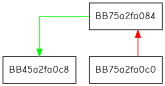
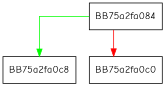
edge "BB75a2fa0c0" -> "BB75a2fa084": reversed
node "BB45a2fa0c8": label "BB45a2fa0c8" -> "BB75a2fa0c8"
